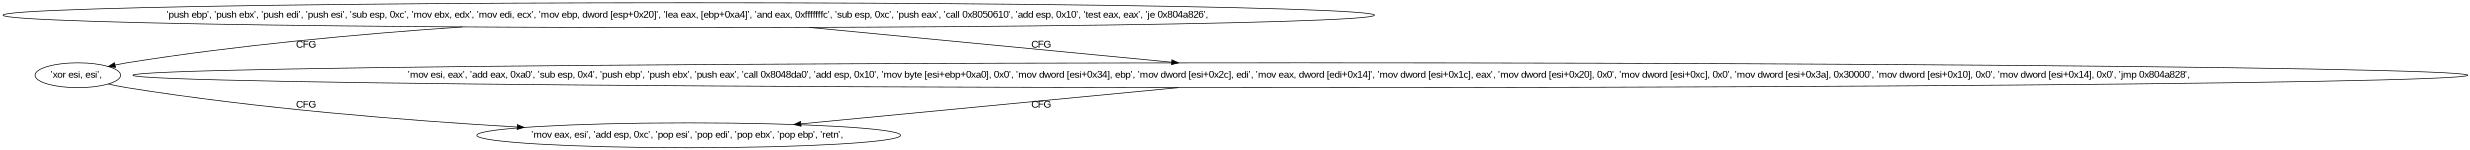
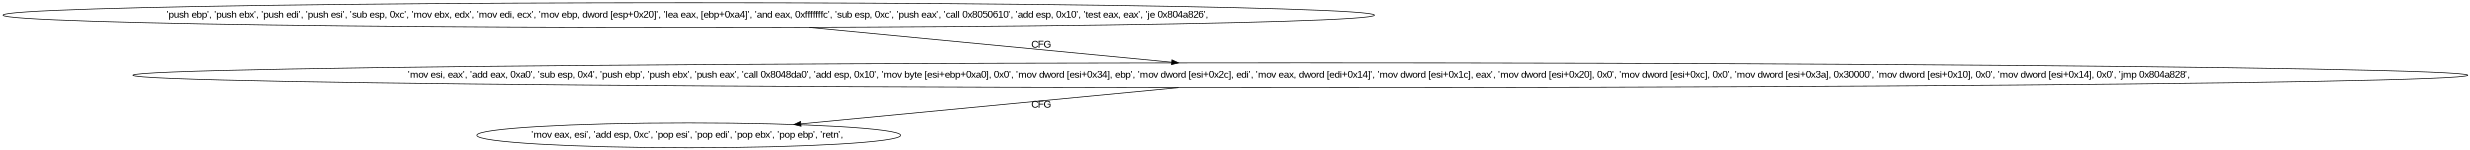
node "'xor esi, esi',": removed
